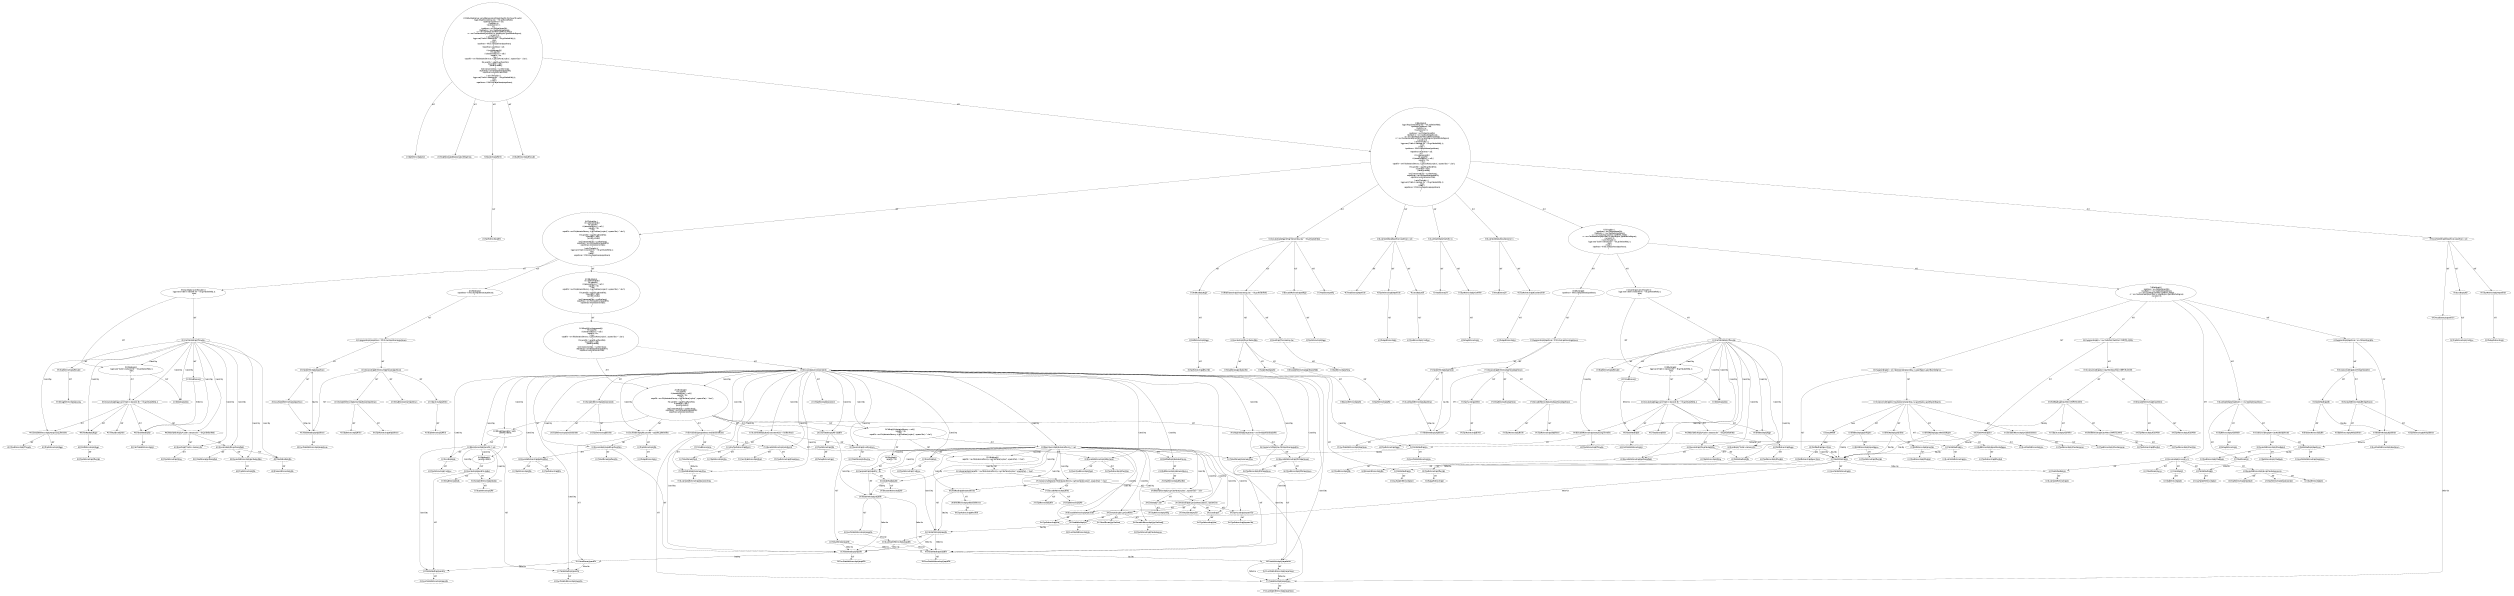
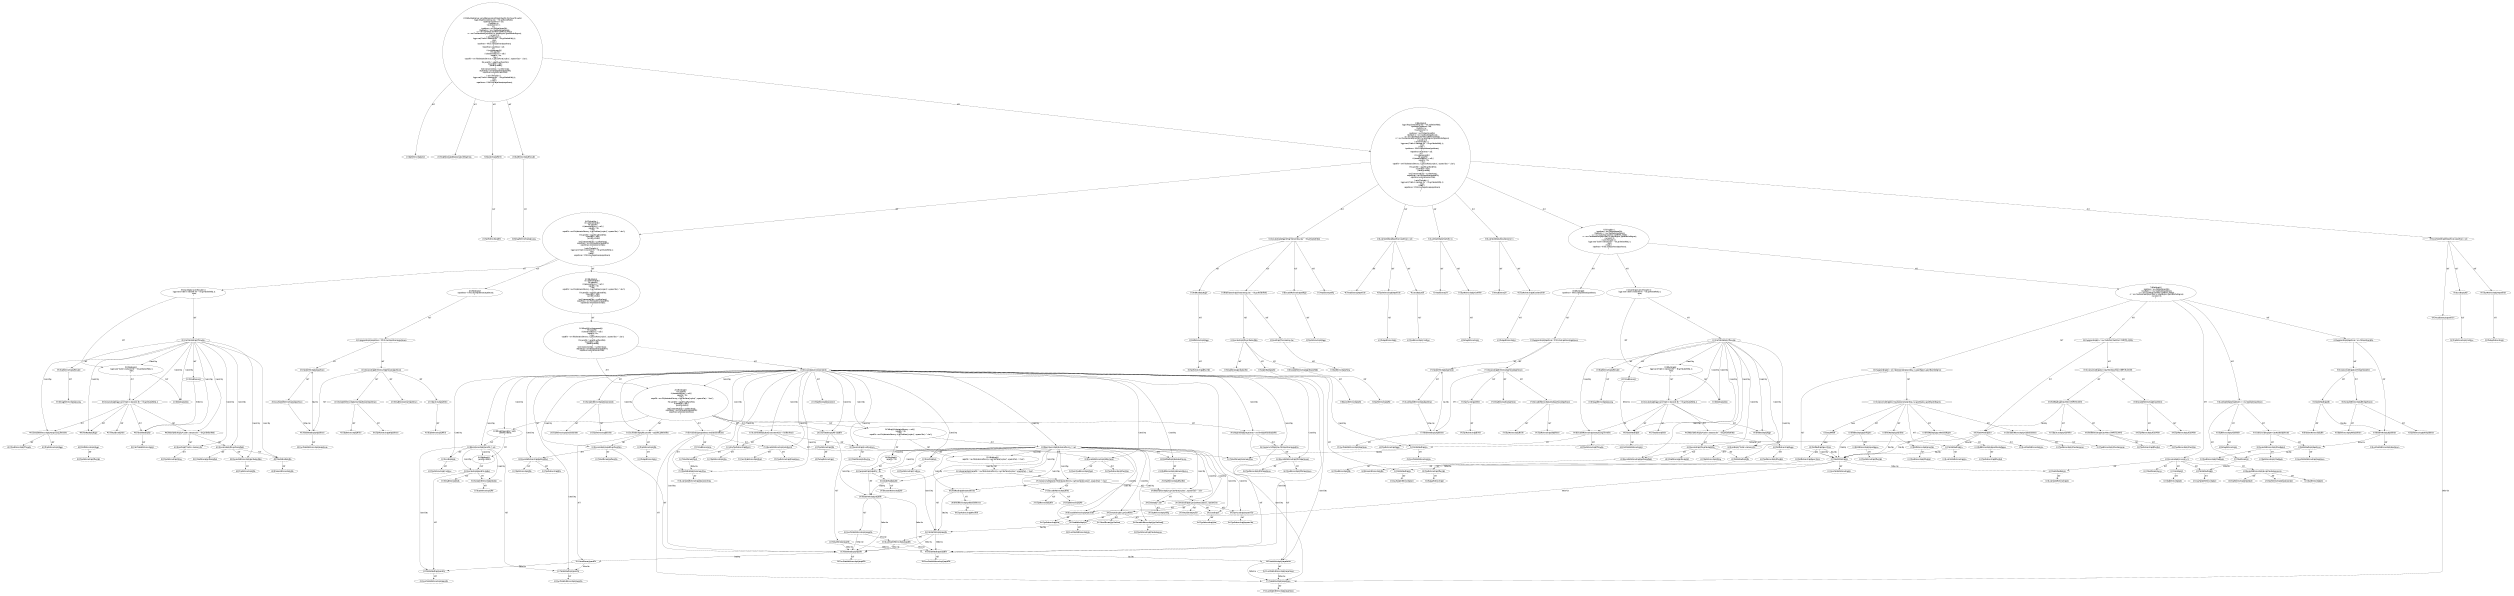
node "2:CtPackageReferenceImpl@java.lang": added
node "13:CtPackageReferenceImpl@java.lang": added
edge "40:CtFieldReadImpl@logger" -> "40:CtFieldReferenceImpl@logger": removed, label "AST"
node "14:CtVirtualElement@getAbsolutePath": added
edge "24:CtLocalVariableReferenceImpl@outputFile" -> "31:CtVariableReadImpl@outputFile": added, label "Define-Use"
